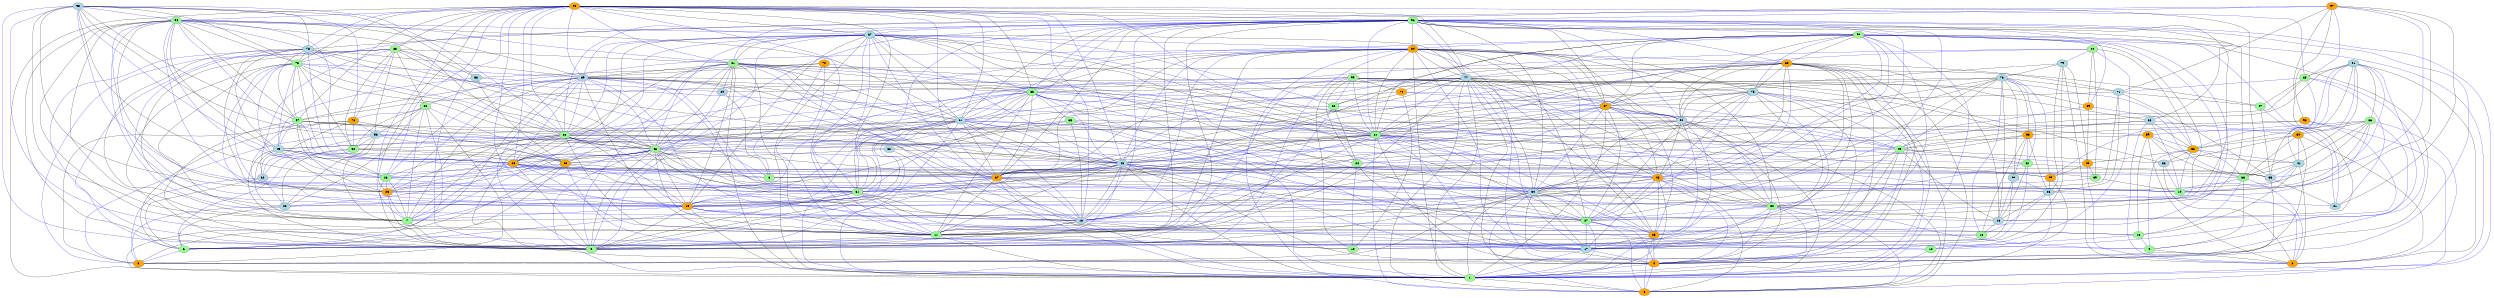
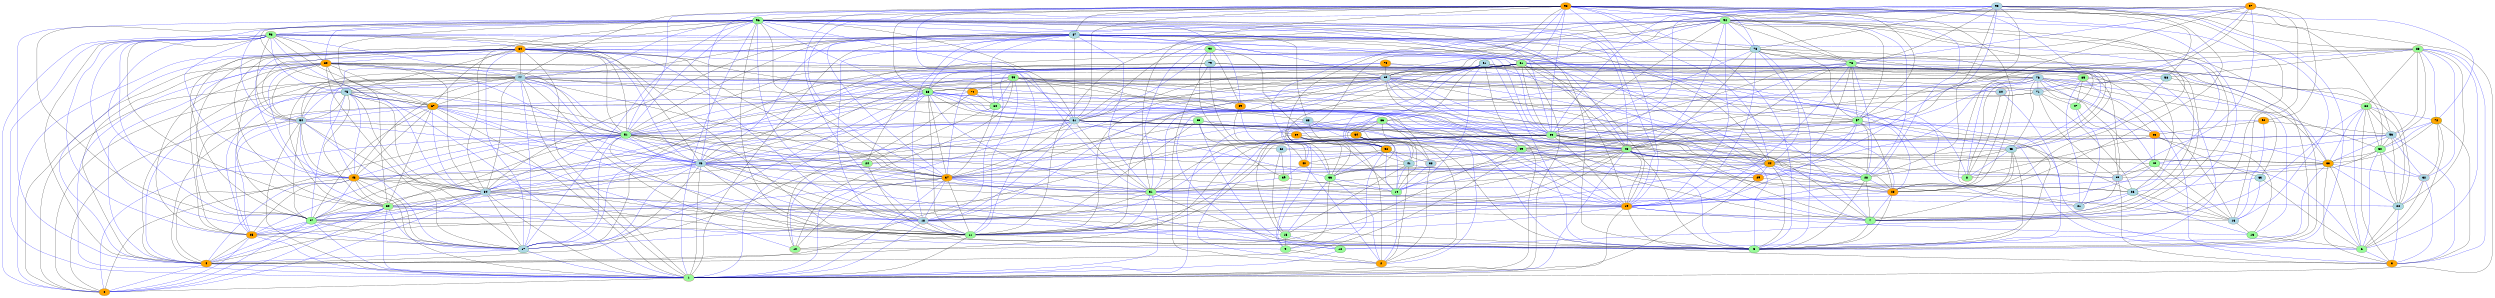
edge "26" -> "66": removed
edge "2" -> "91": removed
